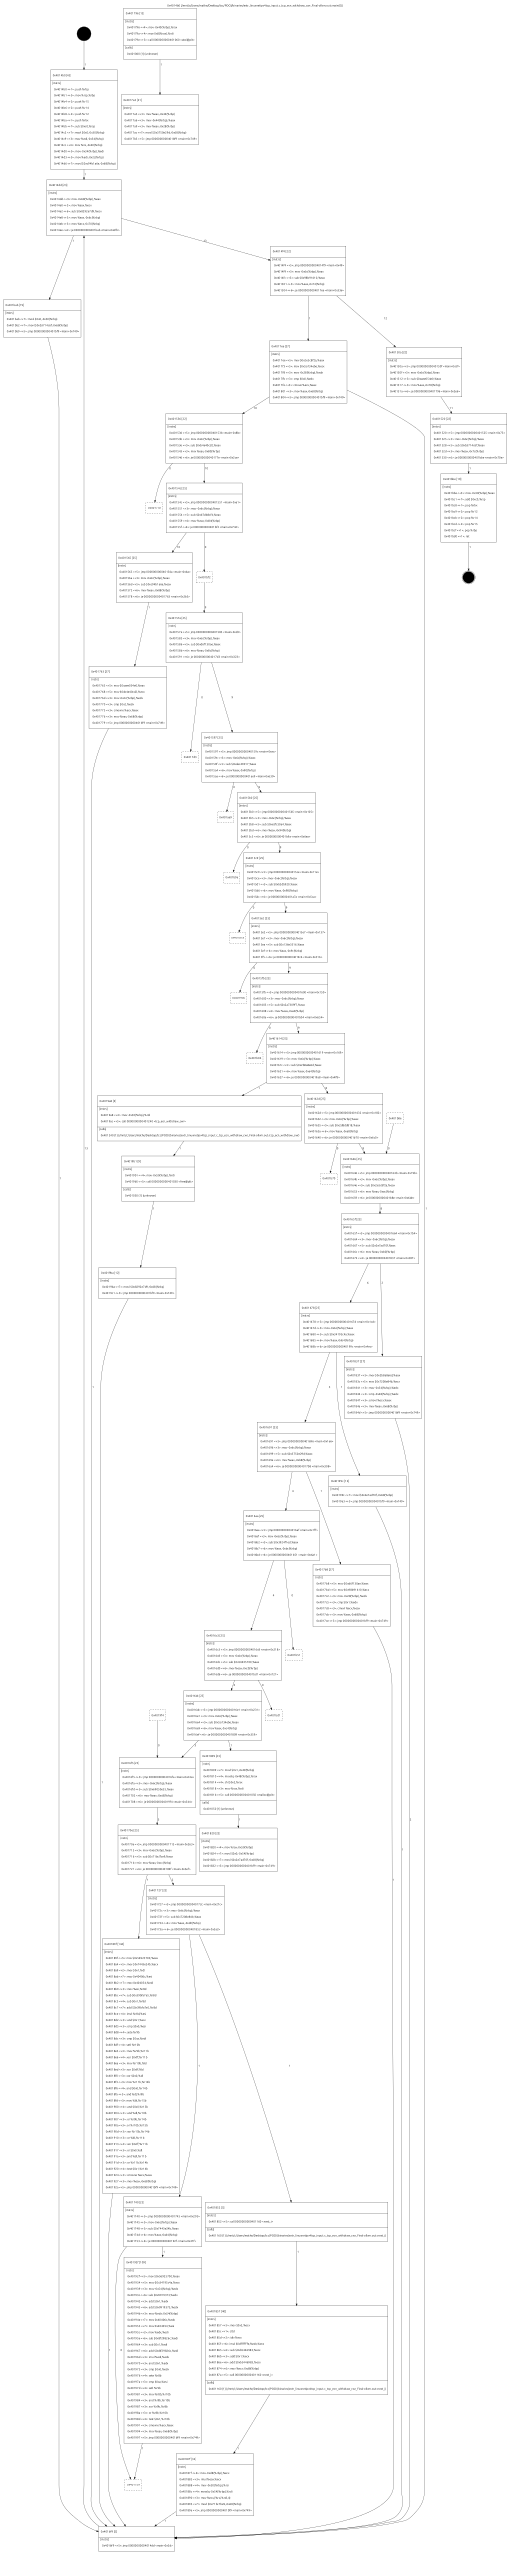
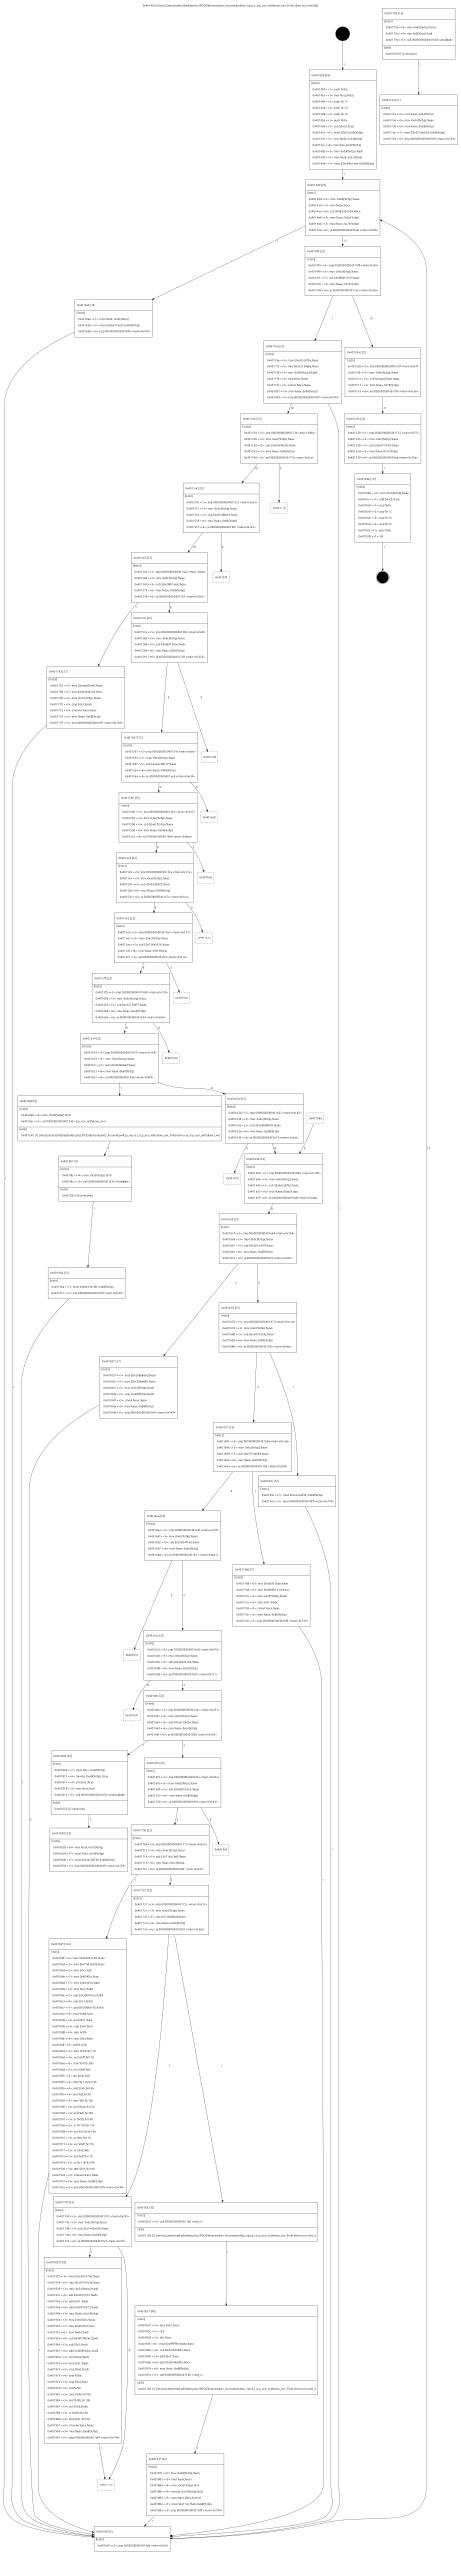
edge "0x401bf2" -> "0x40157e [25]": now "0x401565 [25]" -> "0x40157e [25]"
edge "0x4019f4" -> "0x4016f5 [25]": reversed
